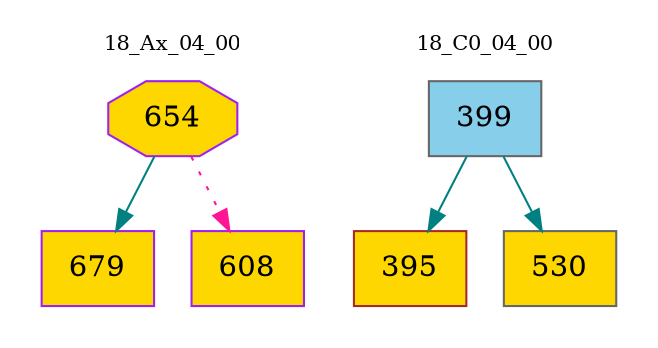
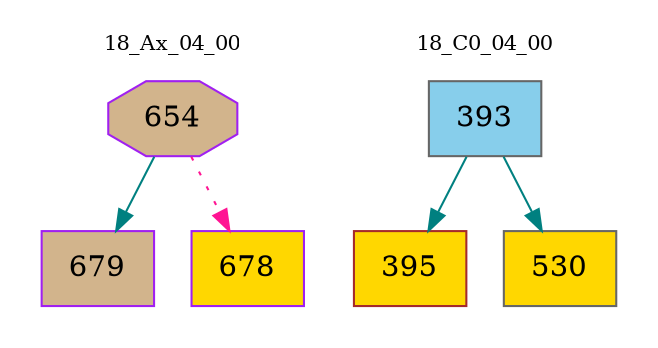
node "654": fillcolor gold -> tan
node "399": label "399" -> "393"
node "679": fillcolor gold -> tan
node "608": label "608" -> "678"
